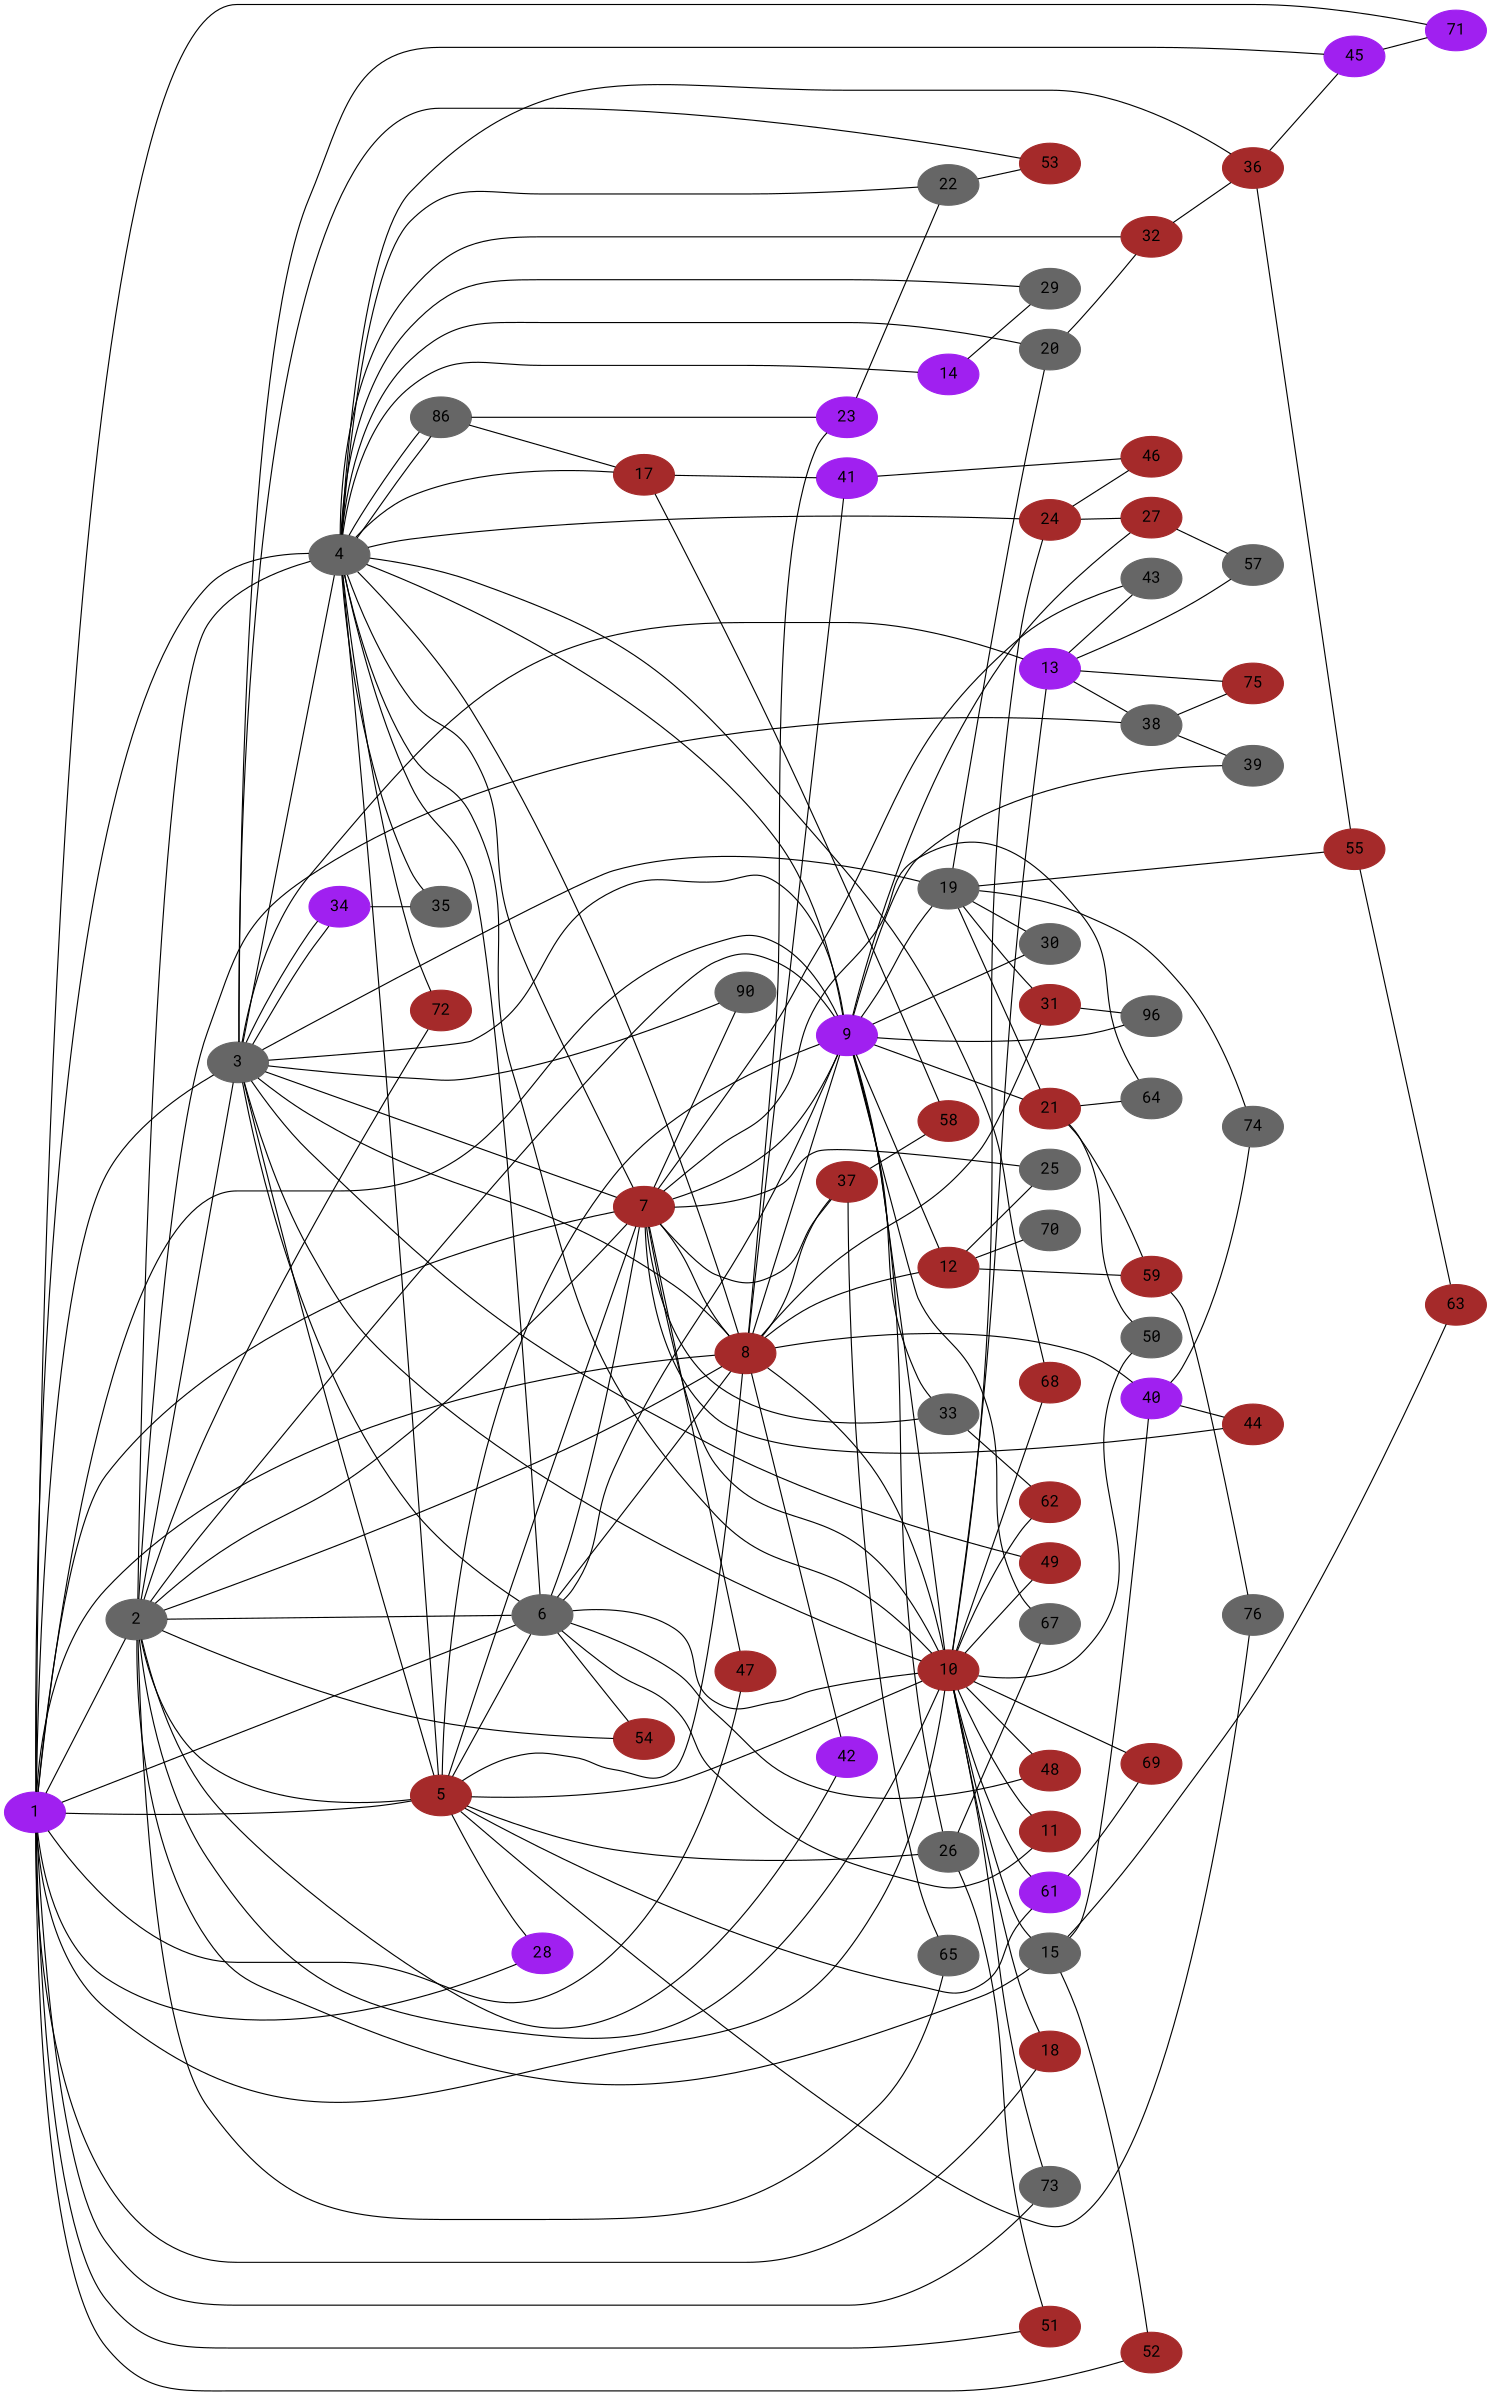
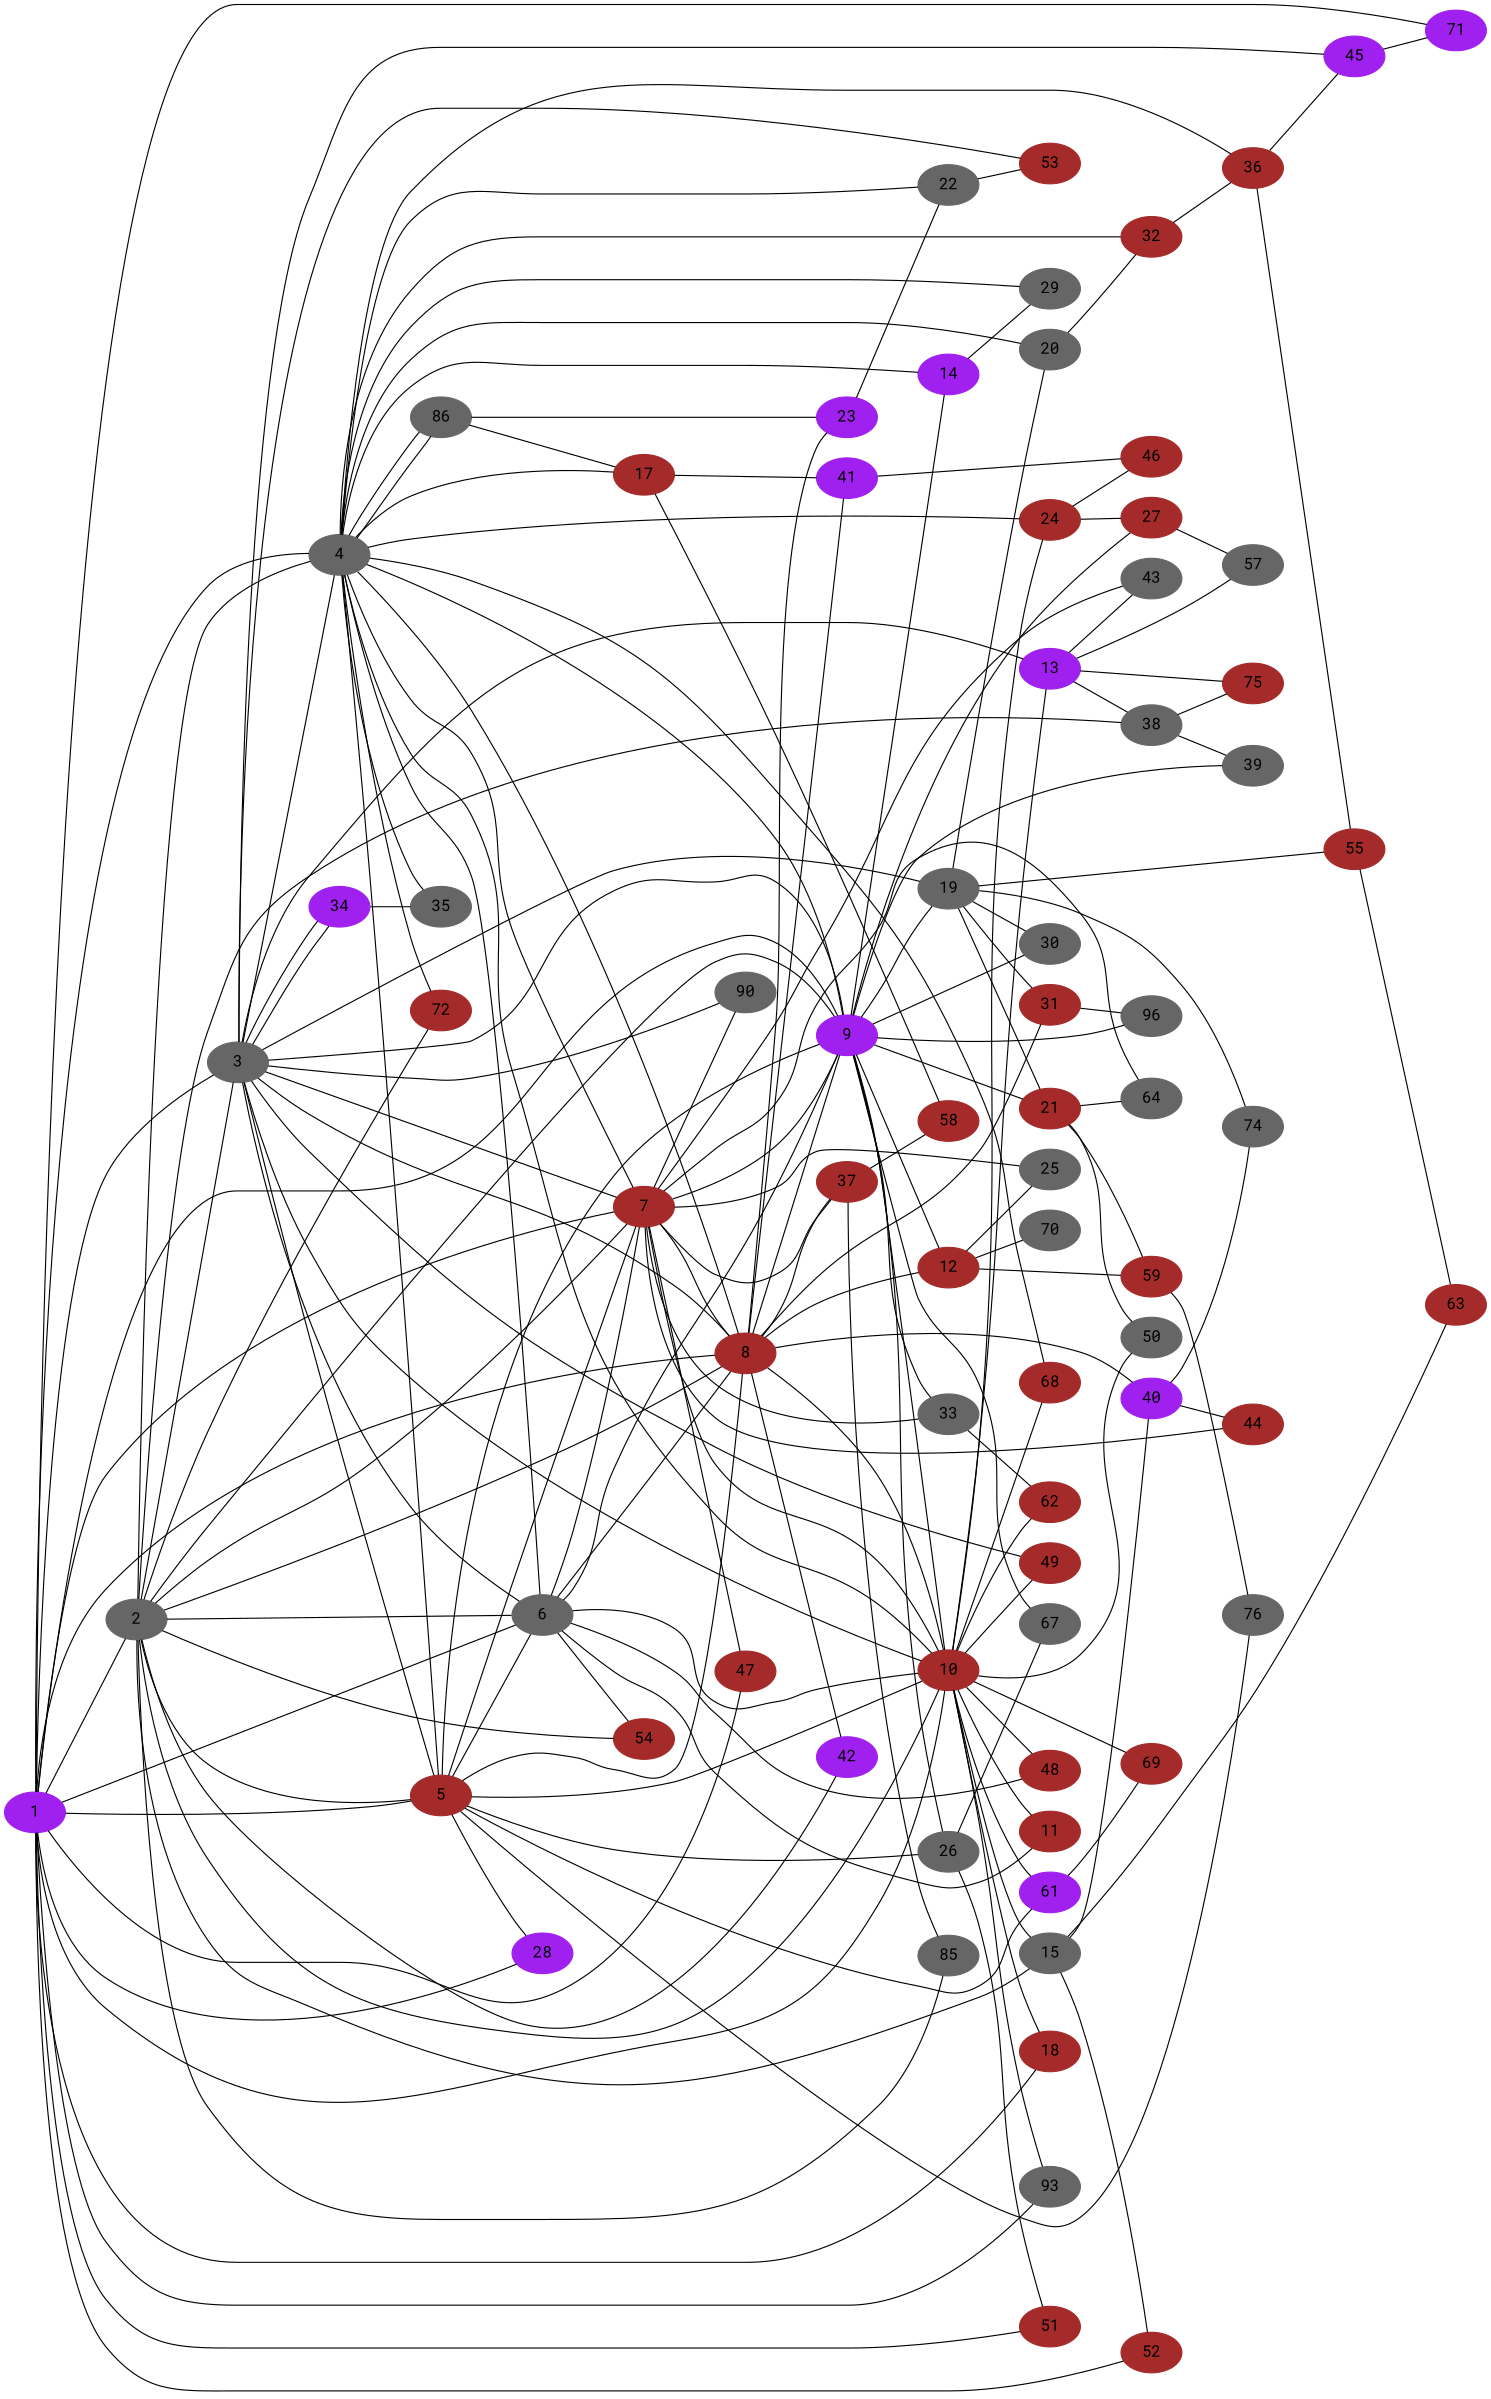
edge "14" -- "9": added
node "65": label "65" -> "85"
node "73": label "73" -> "93"
